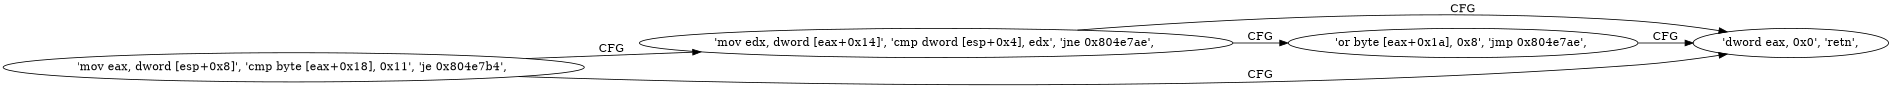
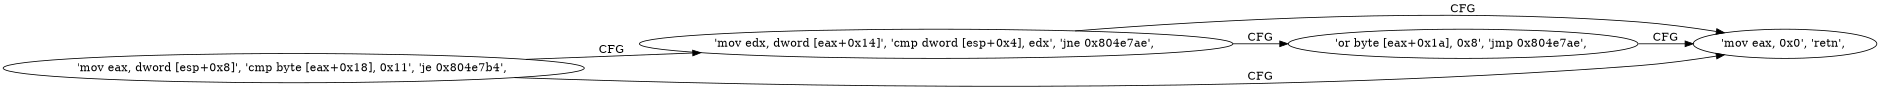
node "'dword eax, 0x0', 'retn',": label "'dword eax, 0x0', 'retn'," -> "'mov eax, 0x0', 'retn',"
